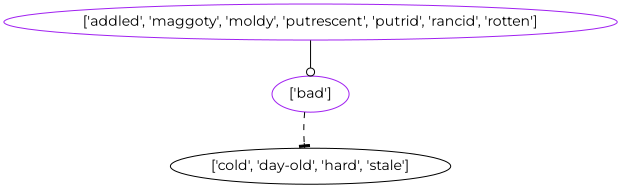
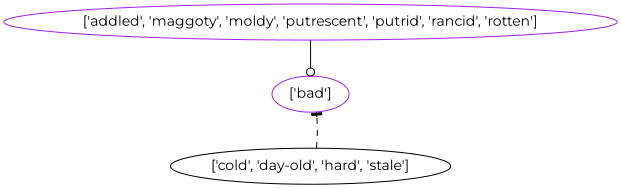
edge "['bad']" -> "['cold', 'day-old', 'hard', 'stale']": reversed
